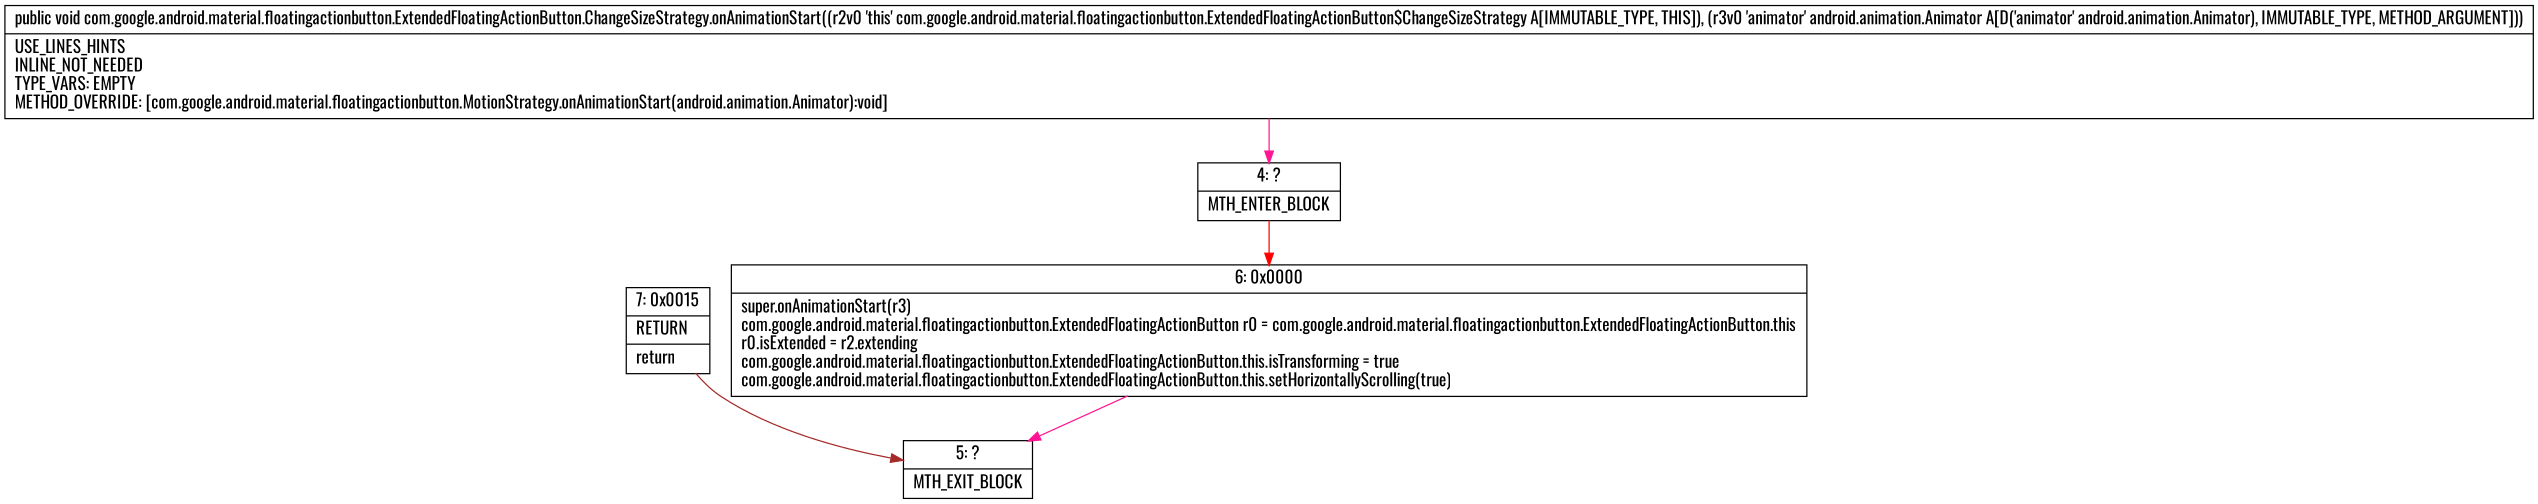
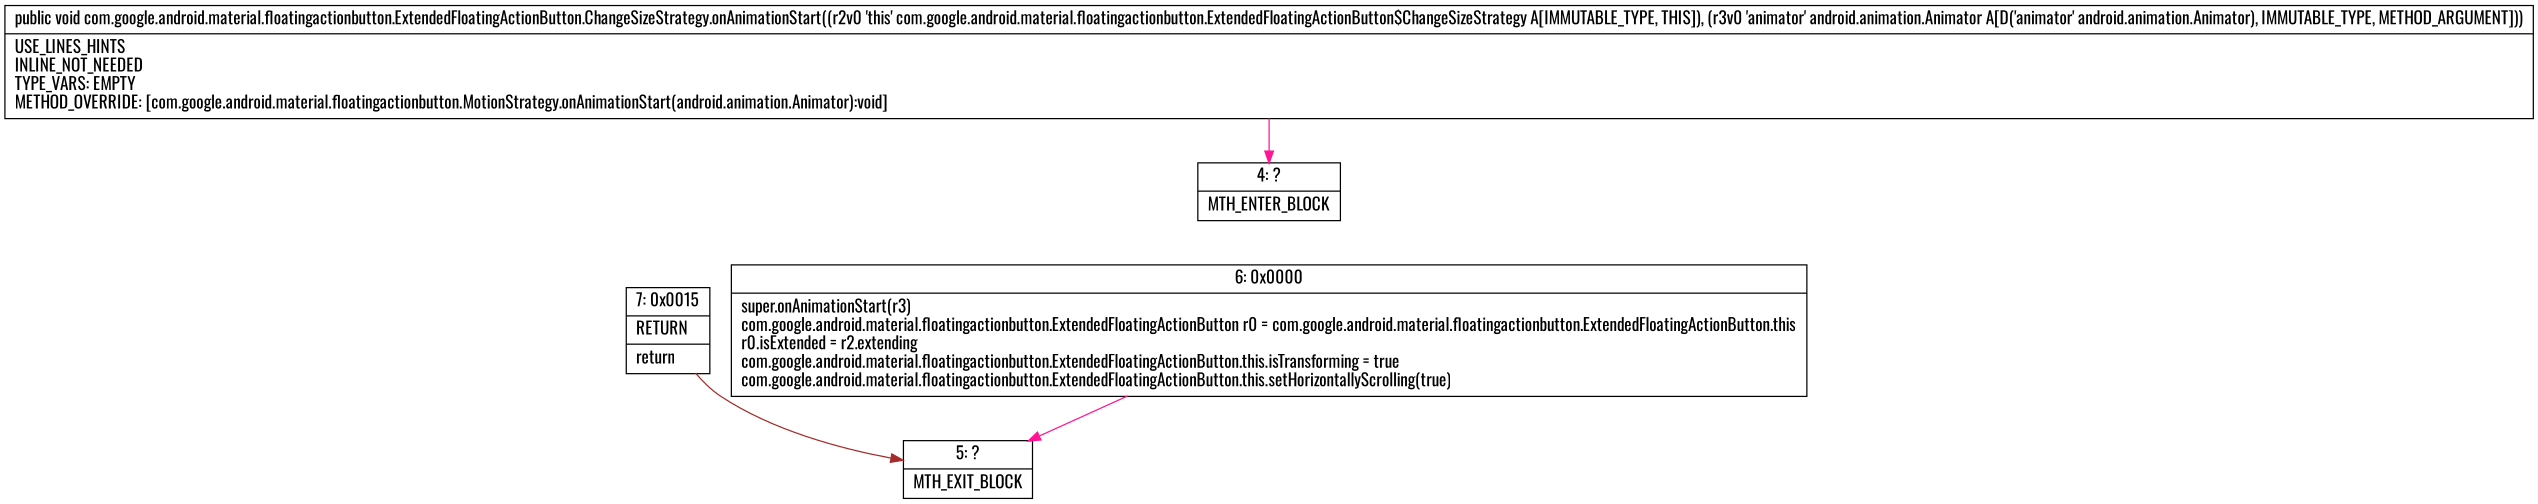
edge "4: ?" -> "6: 0x0000": removed
